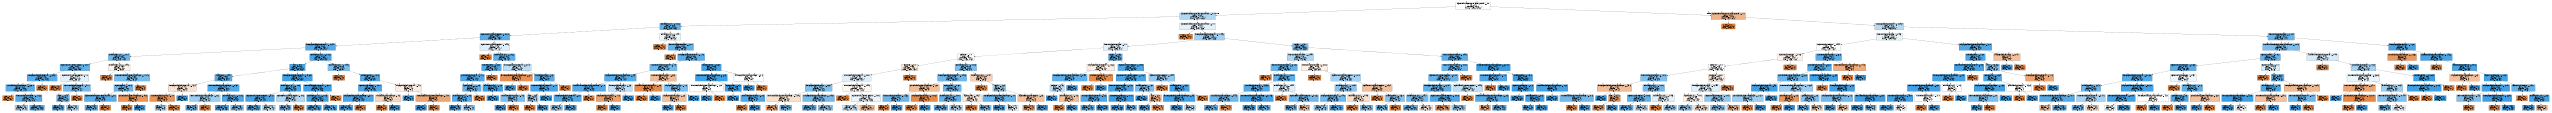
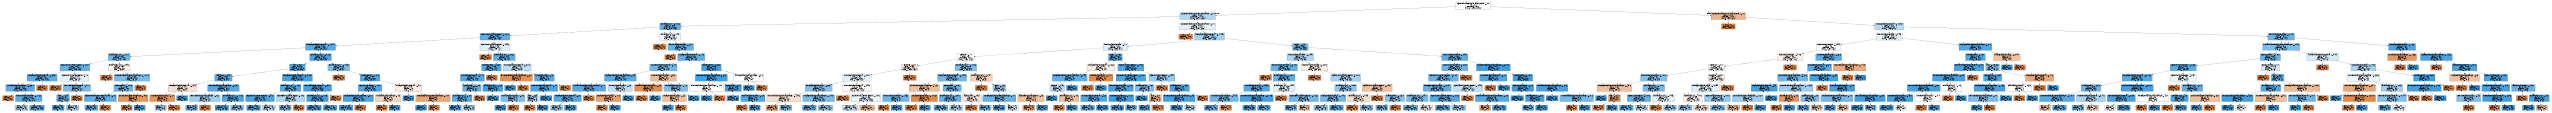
node "gini = 0.138 samples = 1235 value = [92, 1143]": fillcolor #e58139d4 -> #399de5ea
